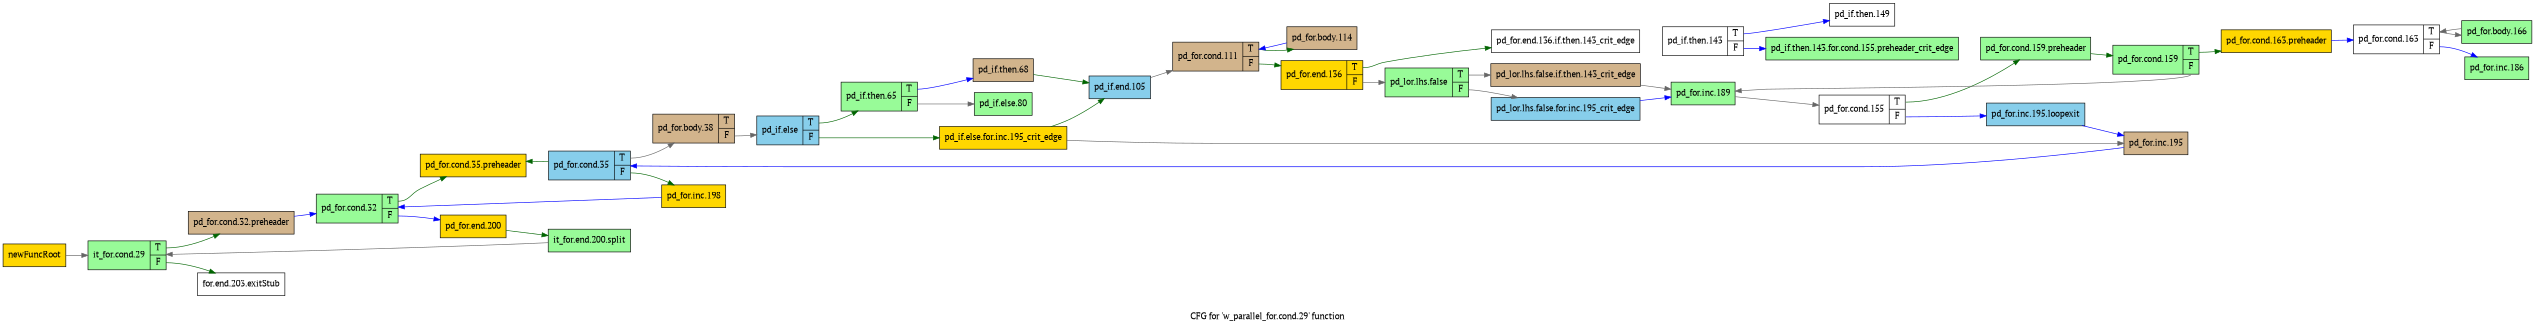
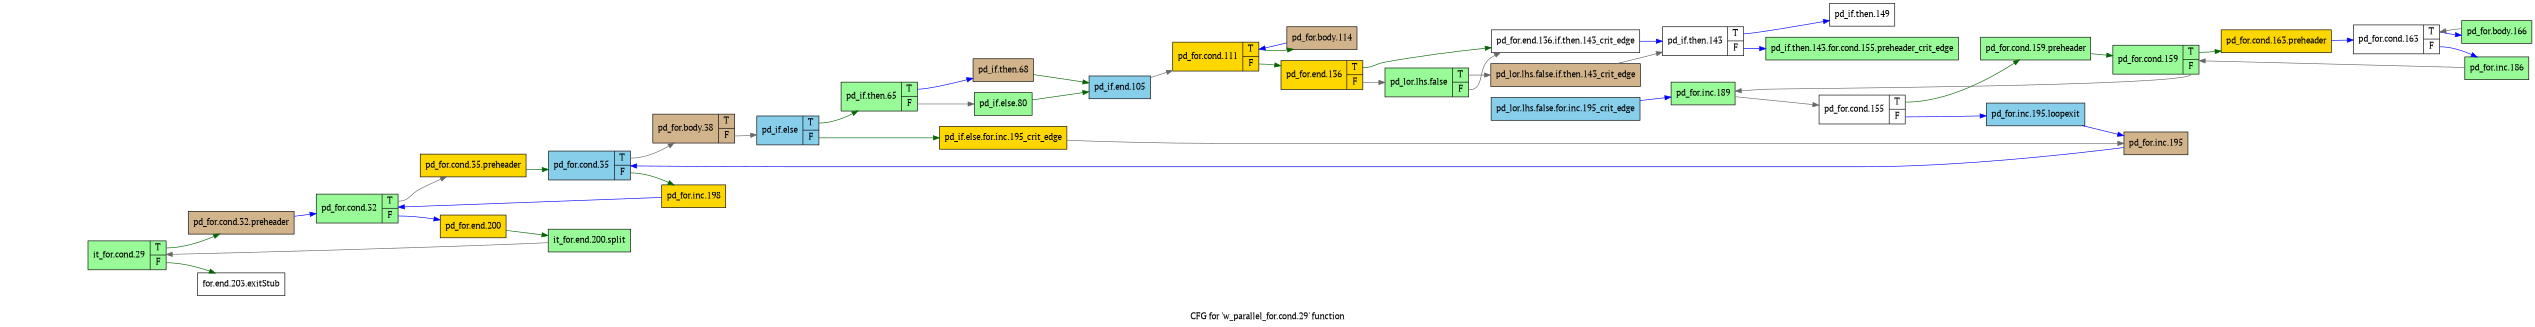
edge "pd_for.cond.163" -> "pd_for.body.166": color gray40 -> blue
edge "pd_for.end.136.if.then.143_crit_edge" -> "pd_if.then.143": added
node "pd_for.cond.111": fillcolor tan -> gold
edge "pd_for.inc.186" -> "pd_for.cond.159": added
edge "pd_lor.lhs.false.if.then.143_crit_edge" -> "pd_for.inc.189": now "pd_lor.lhs.false.if.then.143_crit_edge" -> "pd_if.then.143"
edge "pd_lor.lhs.false" -> "pd_lor.lhs.false.for.inc.195_crit_edge": now "pd_lor.lhs.false" -> "pd_for.end.136.if.then.143_crit_edge"
edge "pd_if.else.for.inc.195_crit_edge" -> "pd_if.end.105": now "pd_if.else.80" -> "pd_if.end.105"
edge "pd_for.cond.35" -> "pd_for.cond.35.preheader": reversed
edge "pd_for.cond.32" -> "pd_for.cond.35.preheader": color darkgreen -> gray40
node "newFuncRoot": removed
